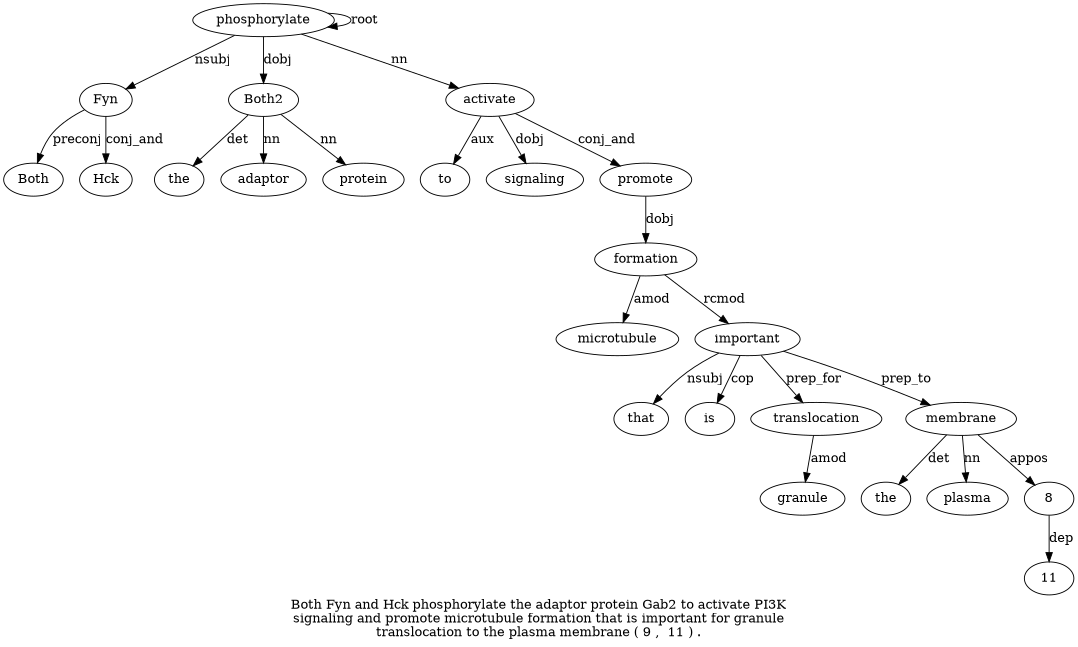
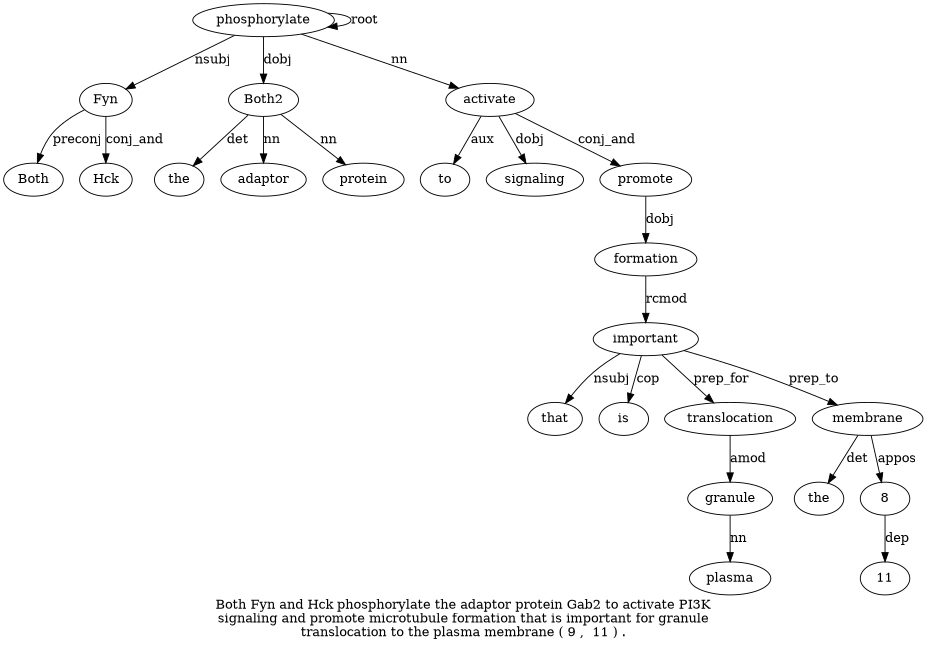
node "microtubule": removed
edge "membrane" -> "plasma": now "granule" -> "plasma"
